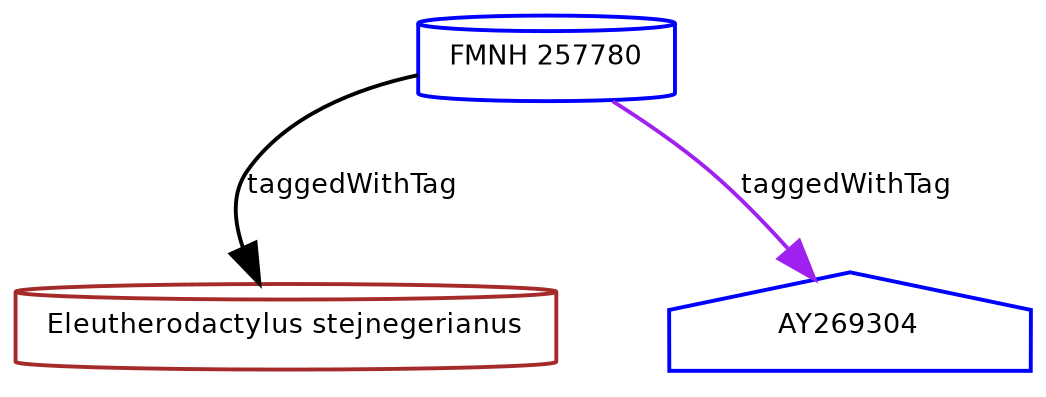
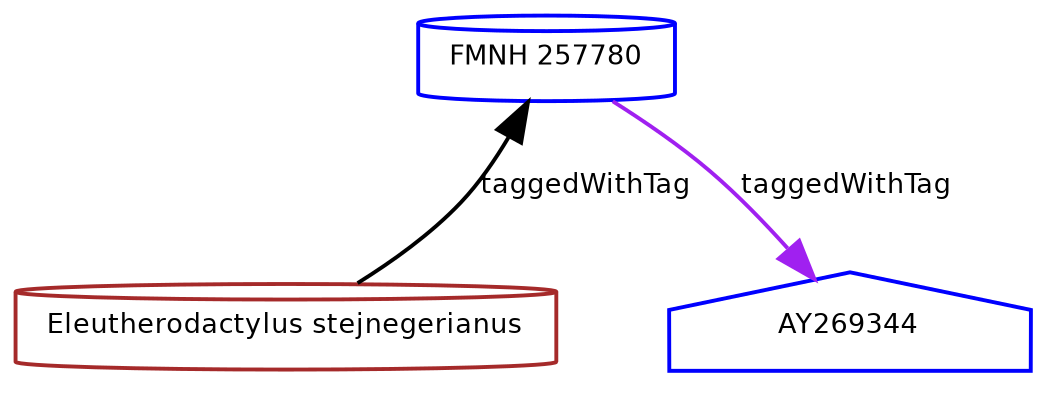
edge "FMNH 257780" -> "Eleutherodactylus stejnegerianus": reversed
node "AY269304": label "AY269304" -> "AY269344"
